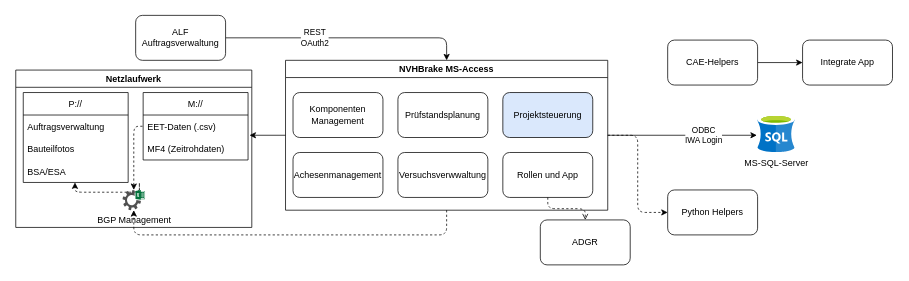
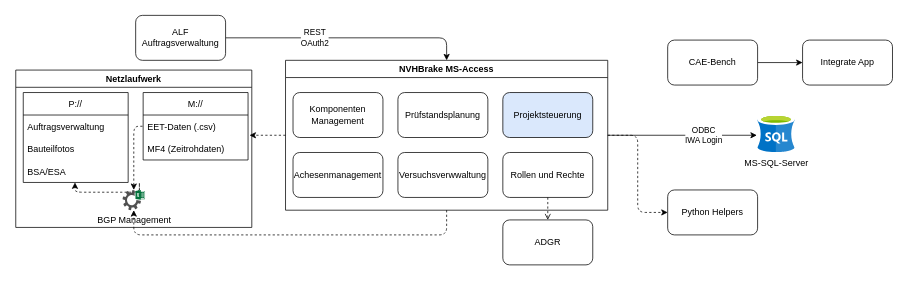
node "CAE-Helpers": label "CAE-Helpers" -> "CAE-Bench"
edge "NVHBrake MS-Access" -> "MF4 (Zeitrohdaten)": style solid -> dashed
node "Rollen und App": label "Rollen und App" -> "Rollen und Rechte"
node "ADGR": moved (585, 243) -> (548, 243)
